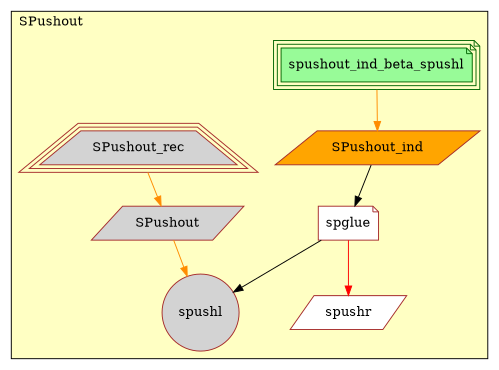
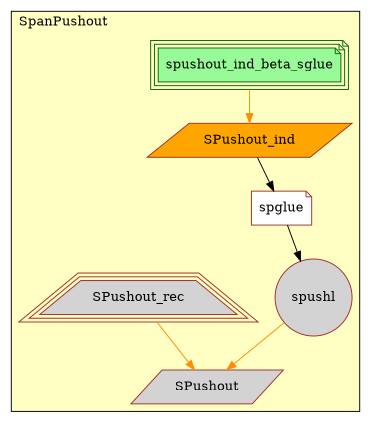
cluster "SPushout": label "SPushout" -> "SpanPushout"
node "spushout_ind_beta_spushl": label "spushout_ind_beta_spushl" -> "spushout_ind_beta_sglue"
edge "SPushout" -> "spushl": reversed
node "spushr": removed
